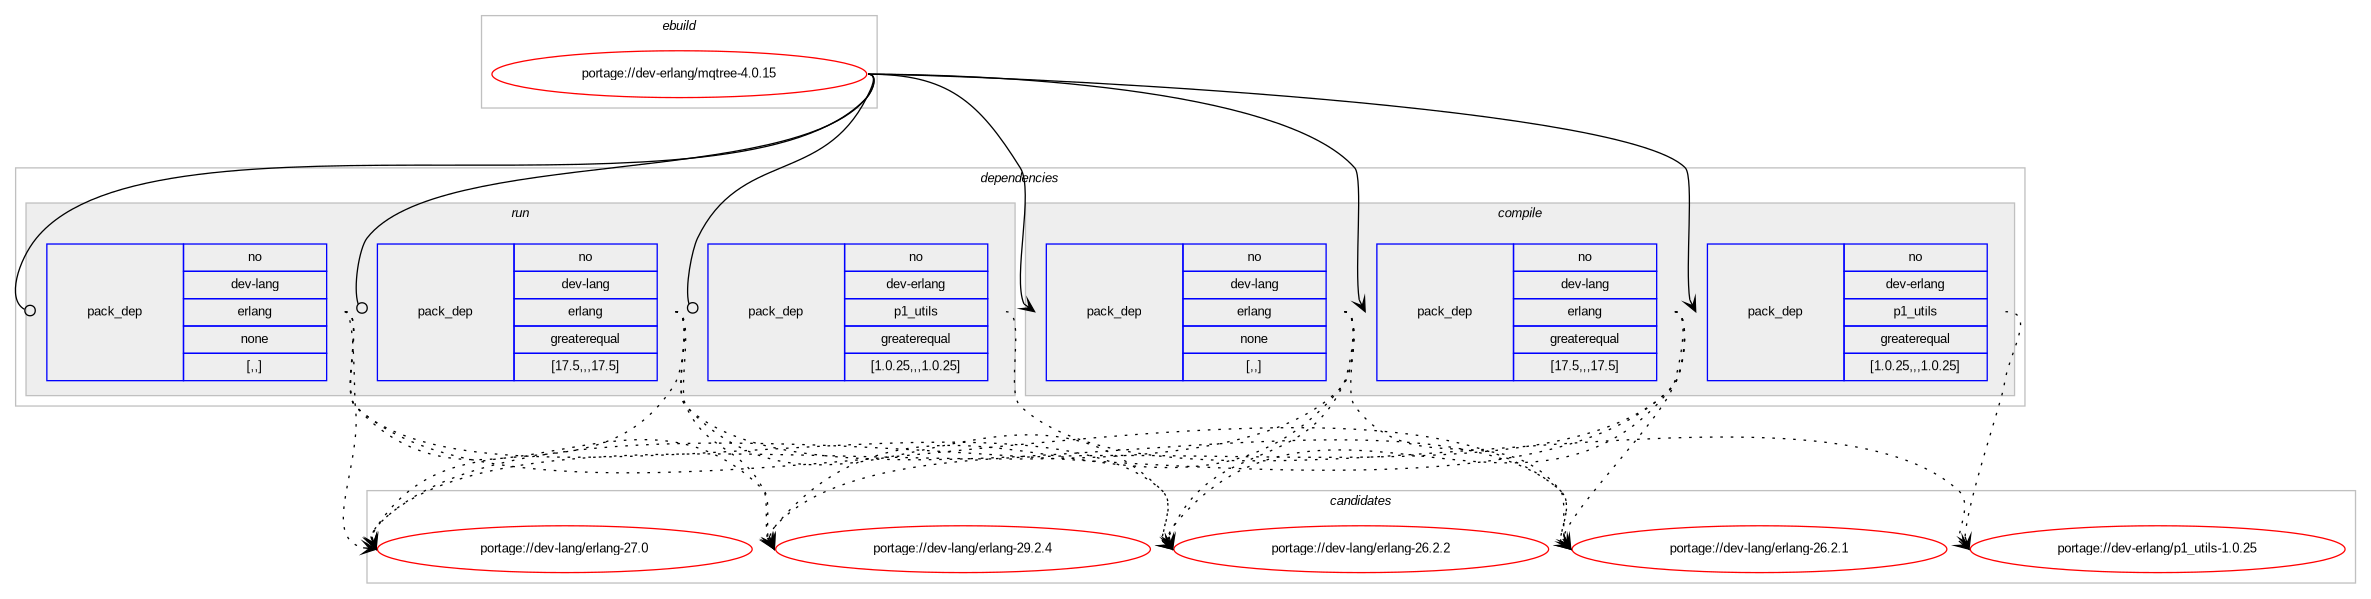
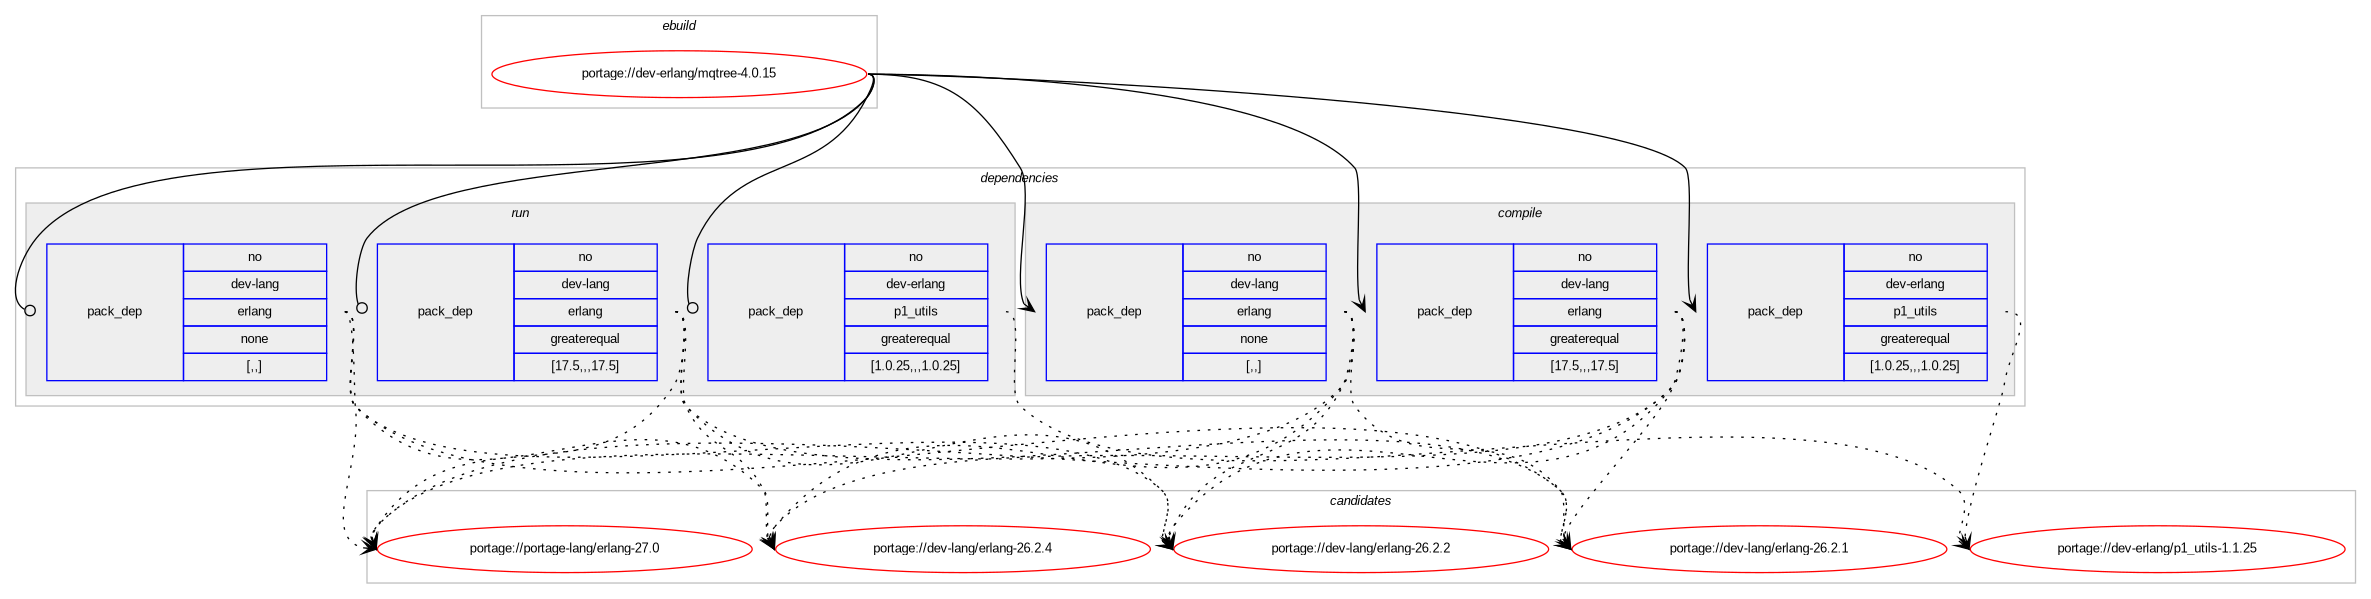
node "portage://dev-lang/erlang-27.0": label "portage://dev-lang/erlang-27.0" -> "portage://portage-lang/erlang-27.0"
node "portage://dev-lang/erlang-29.2.4": label "portage://dev-lang/erlang-29.2.4" -> "portage://dev-lang/erlang-26.2.4"
node "portage://dev-erlang/p1_utils-1.0.25": label "portage://dev-erlang/p1_utils-1.0.25" -> "portage://dev-erlang/p1_utils-1.1.25"
